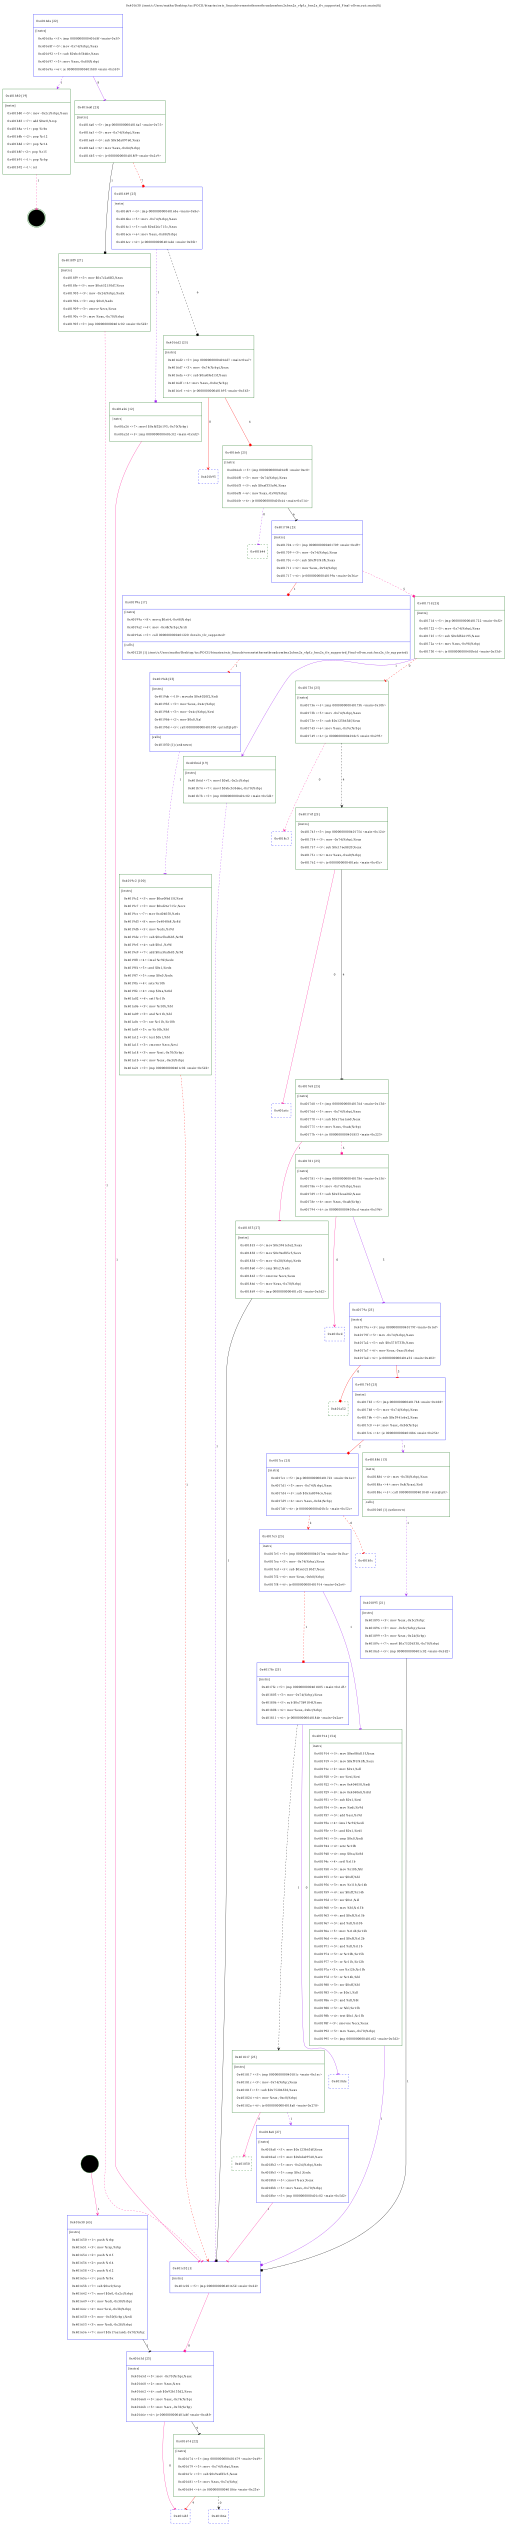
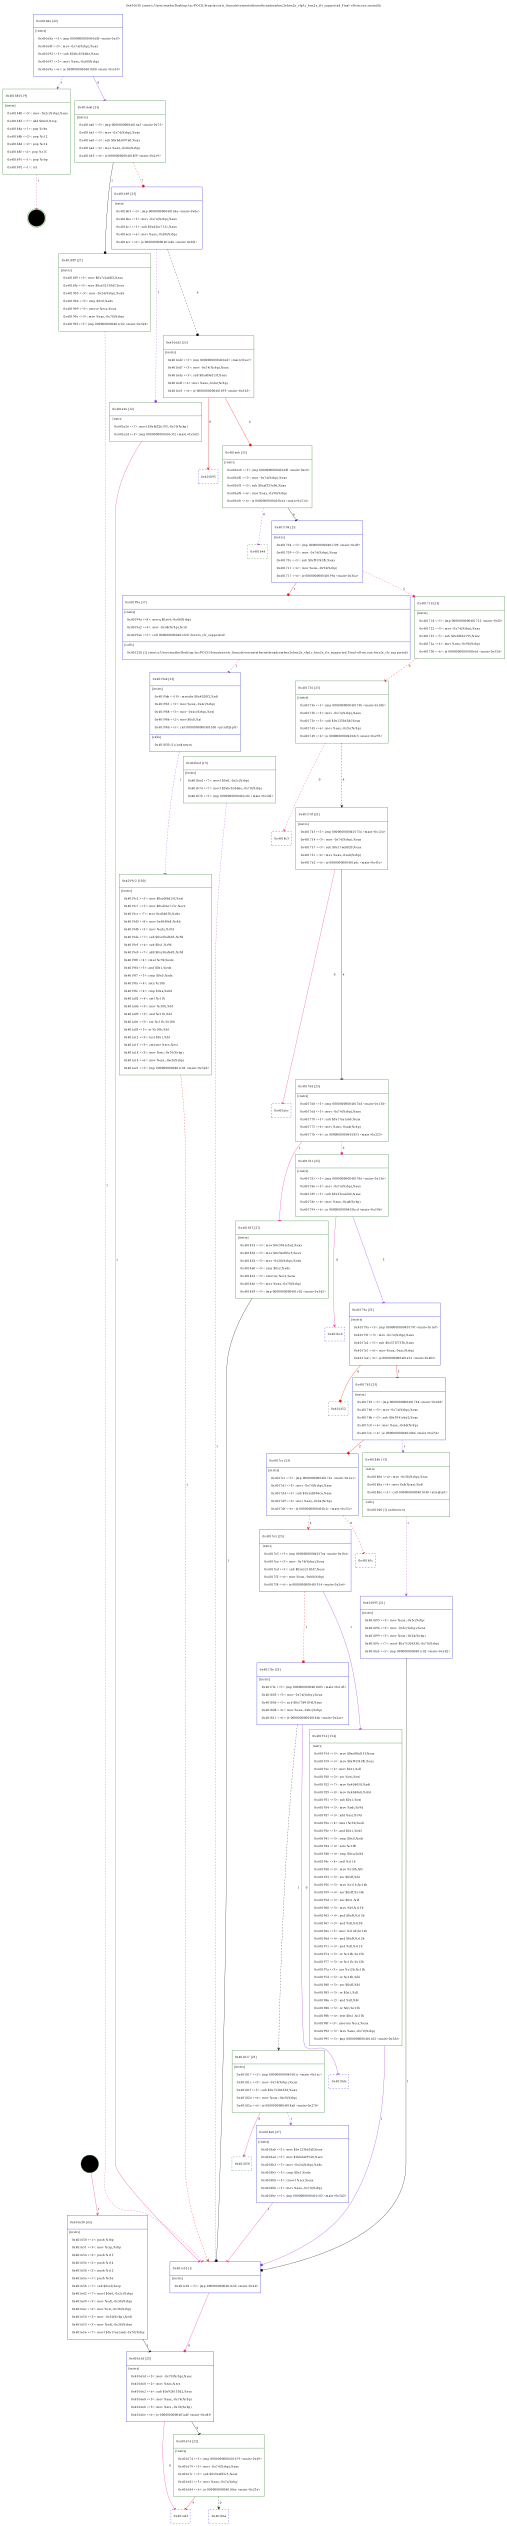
edge "0x40171d [25]" -> "0x401b6d [19]": removed, label "1"
